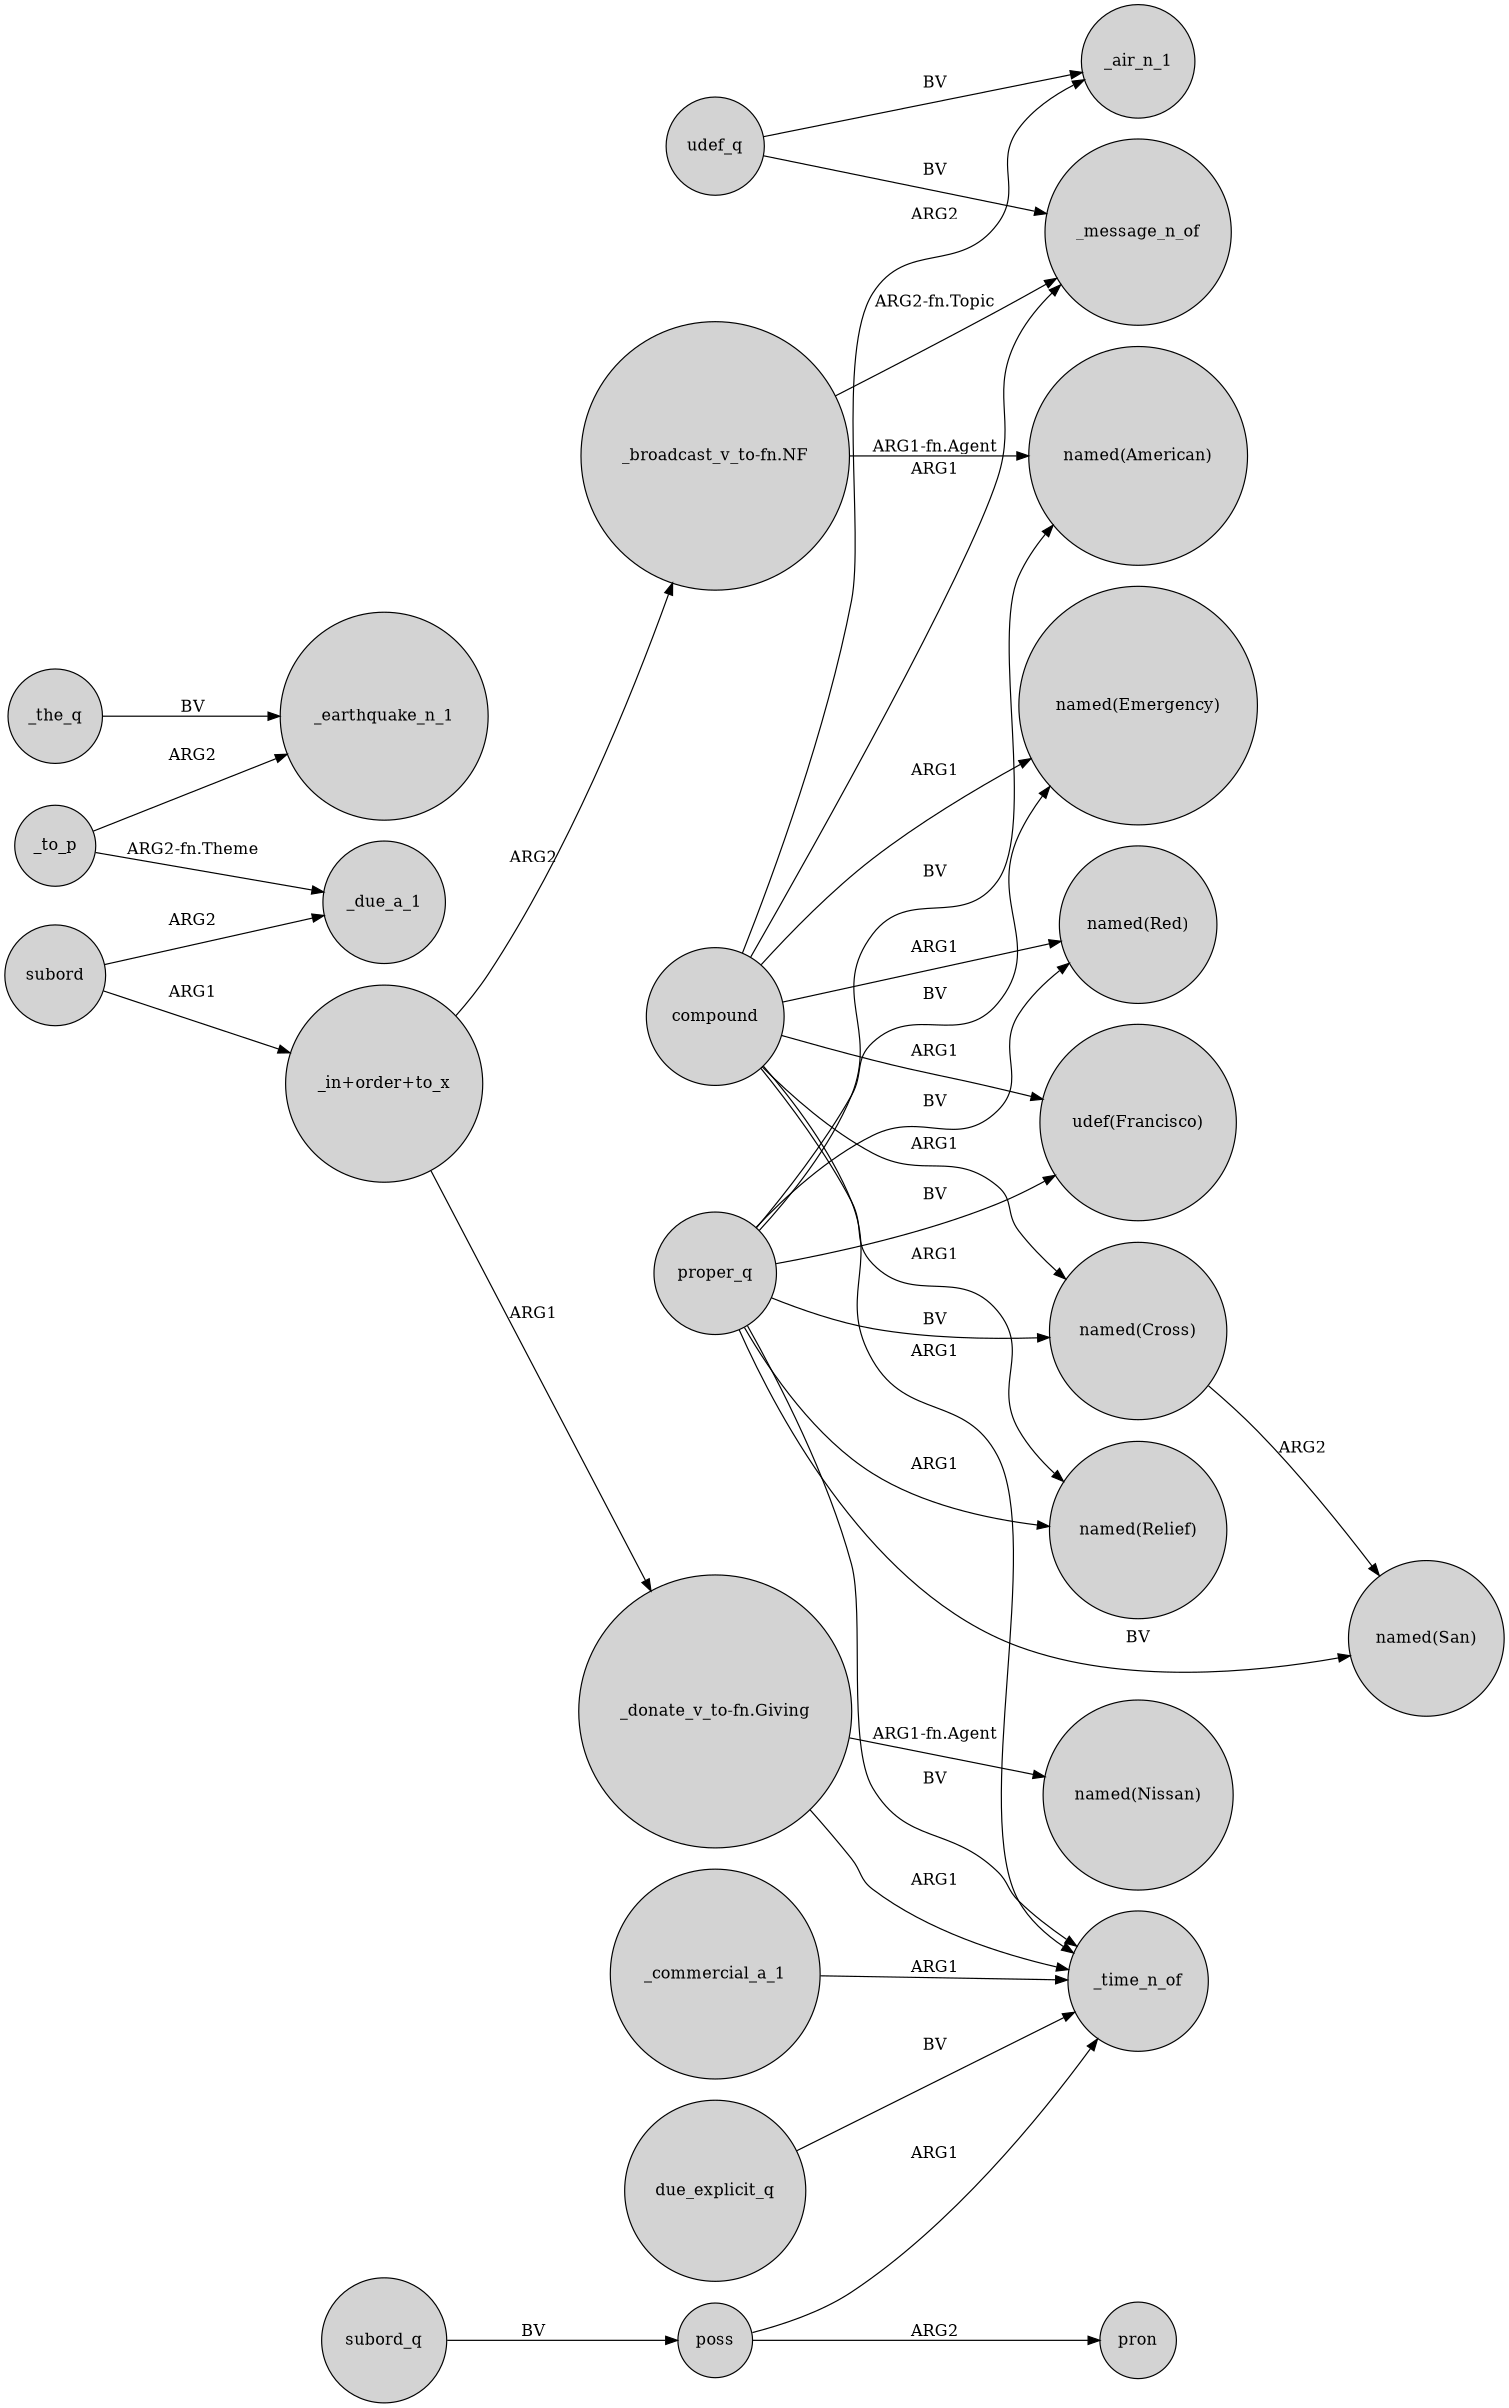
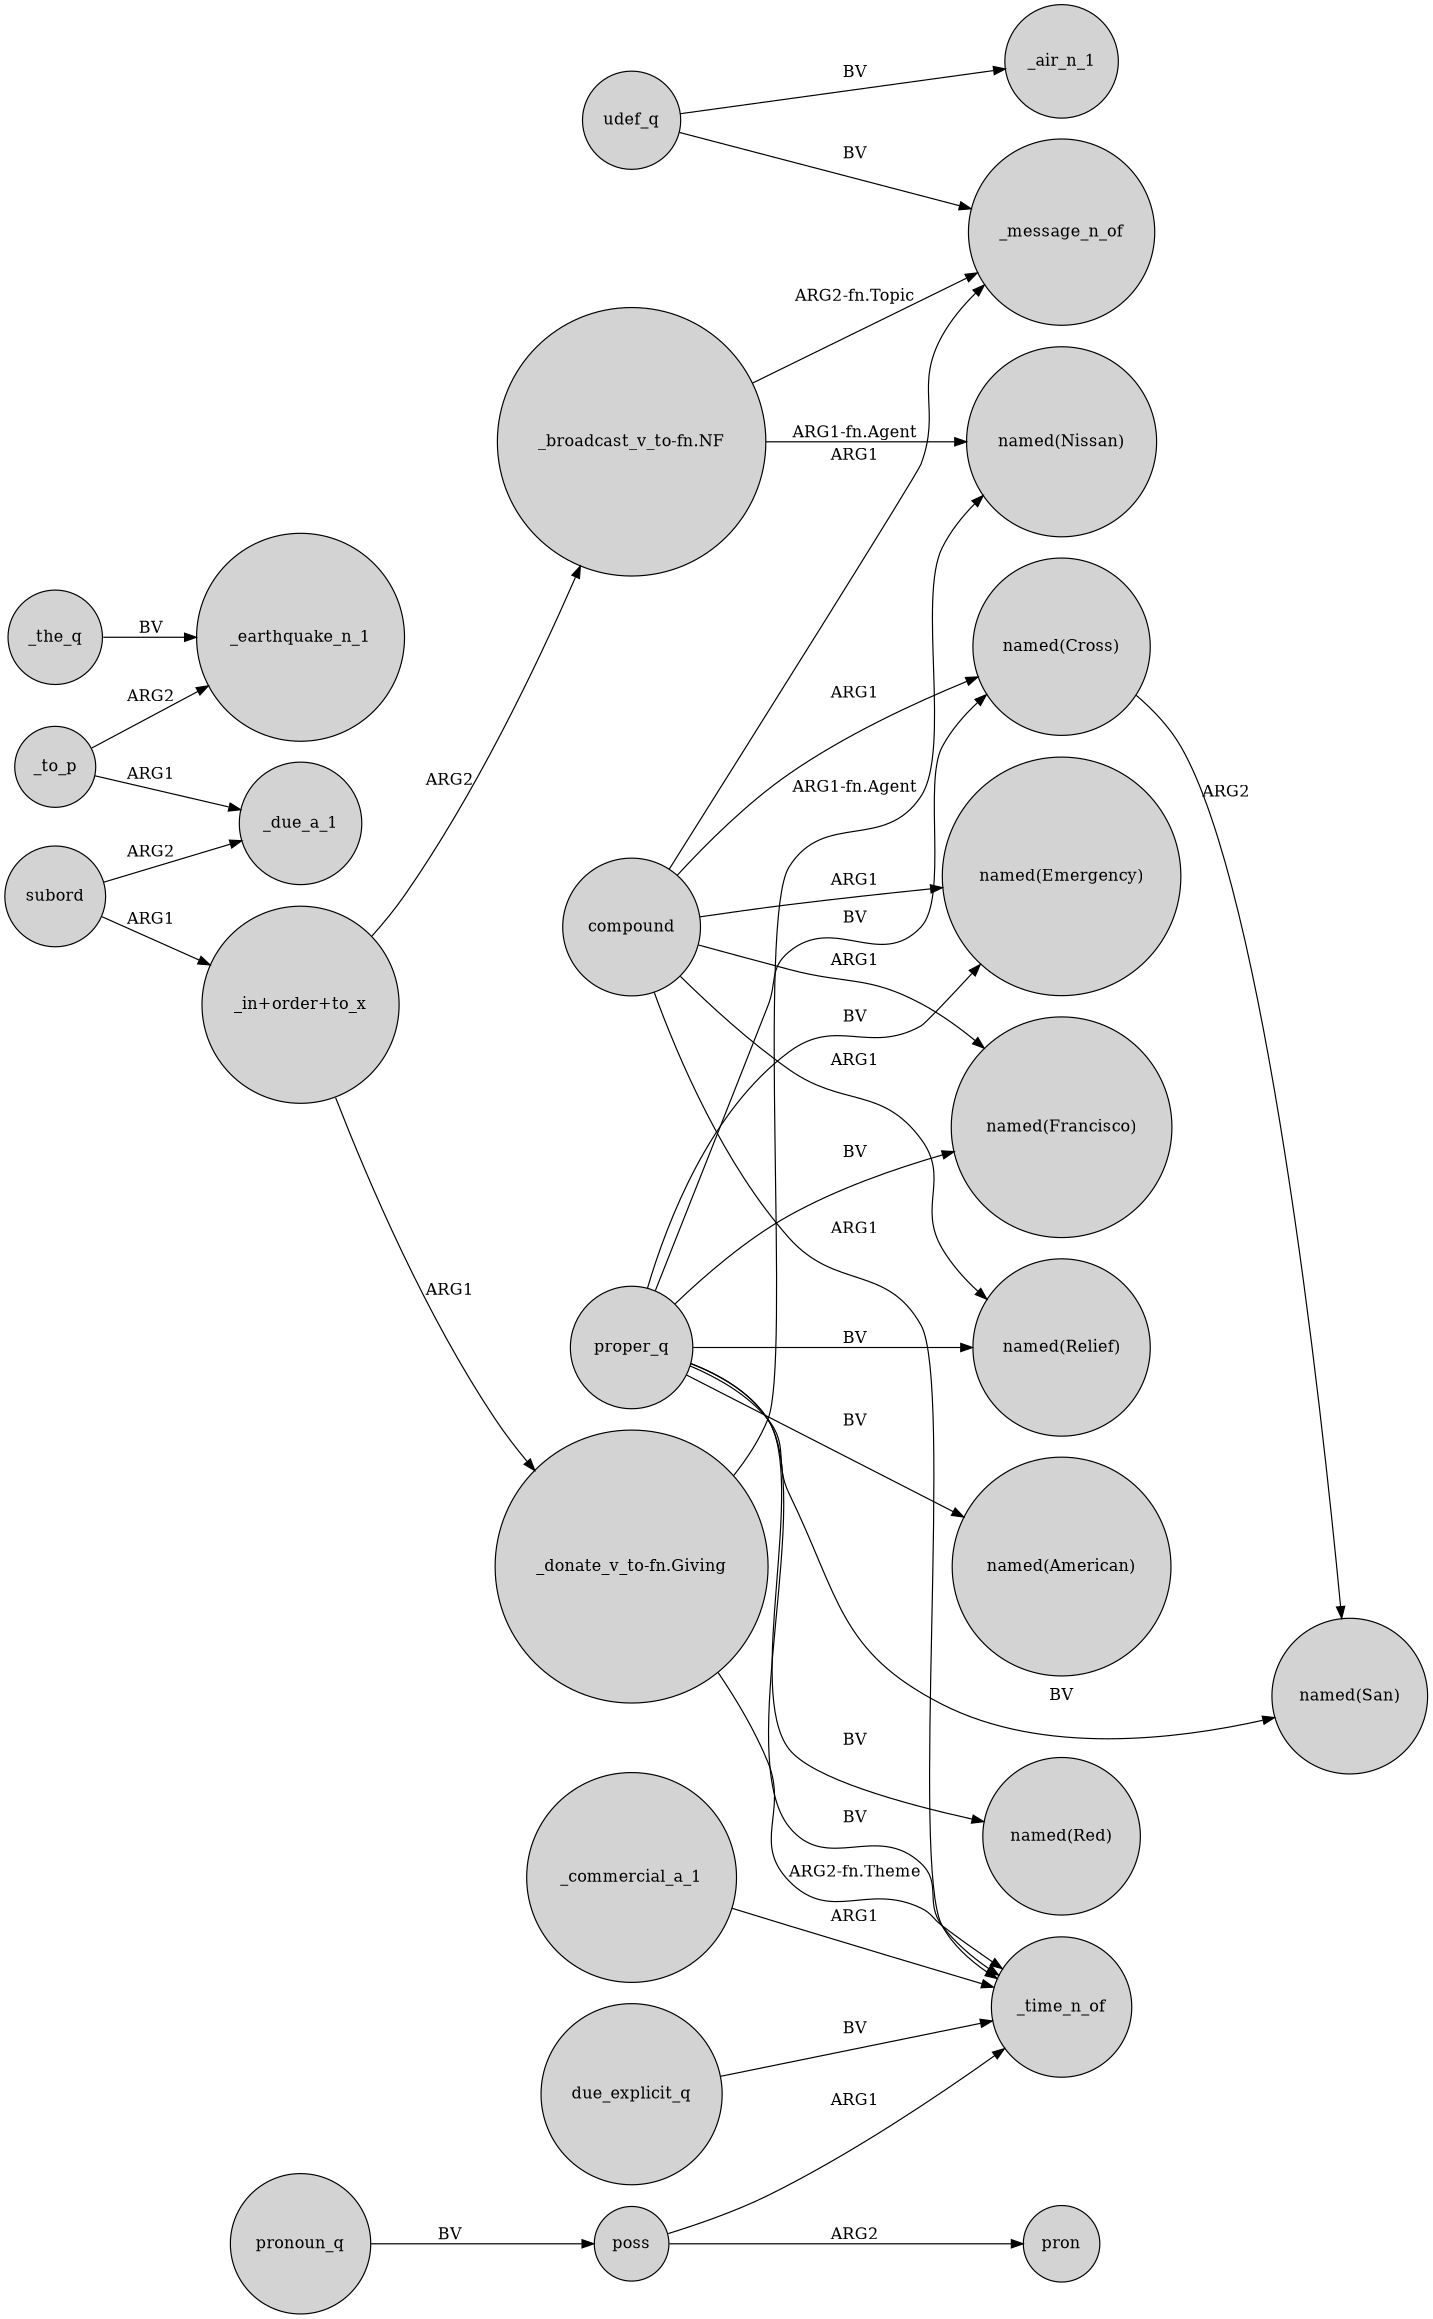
edge "_broadcast_v_to-fn.NF" -> "named(American)": now "_broadcast_v_to-fn.NF" -> "named(Nissan)"
edge "compound" -> "_air_n_1": removed, label "ARG2"
edge "_to_p" -> "_due_a_1": label "ARG2-fn.Theme" -> "ARG1"
edge "compound" -> "named(Red)": removed, label "ARG1"
node "udef(Francisco)": label "udef(Francisco)" -> "named(Francisco)"
edge "proper_q" -> "named(Relief)": label "ARG1" -> "BV"
edge "_donate_v_to-fn.Giving" -> "_time_n_of": label "ARG1" -> "ARG2-fn.Theme"
node "subord_q": label "subord_q" -> "pronoun_q"
